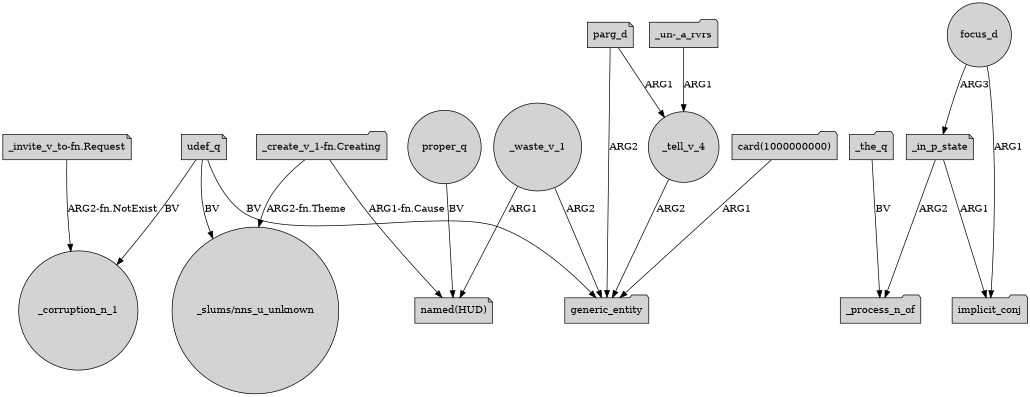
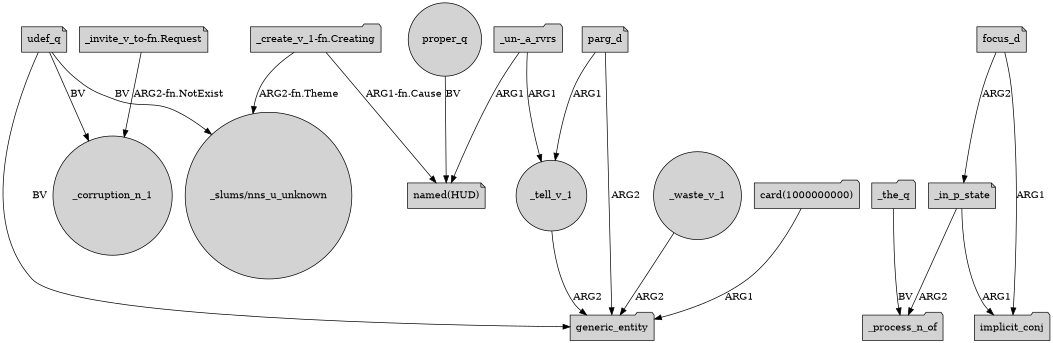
node "focus_d": shape circle -> note
edge "focus_d" -> "_in_p_state": label "ARG3" -> "ARG2"
node "_tell_v_4": label "_tell_v_4" -> "_tell_v_1"
edge "_waste_v_1" -> "named(HUD)": now "_un-_a_rvrs" -> "named(HUD)"
